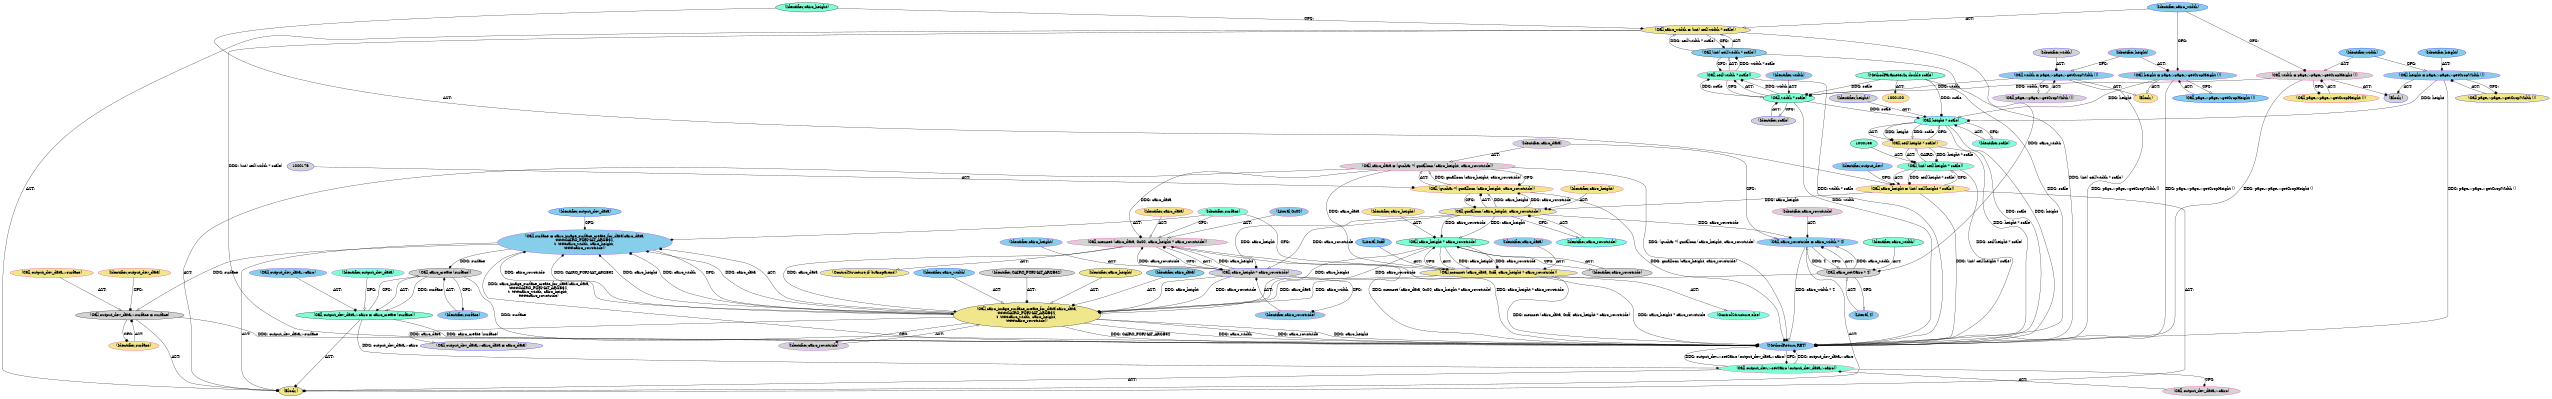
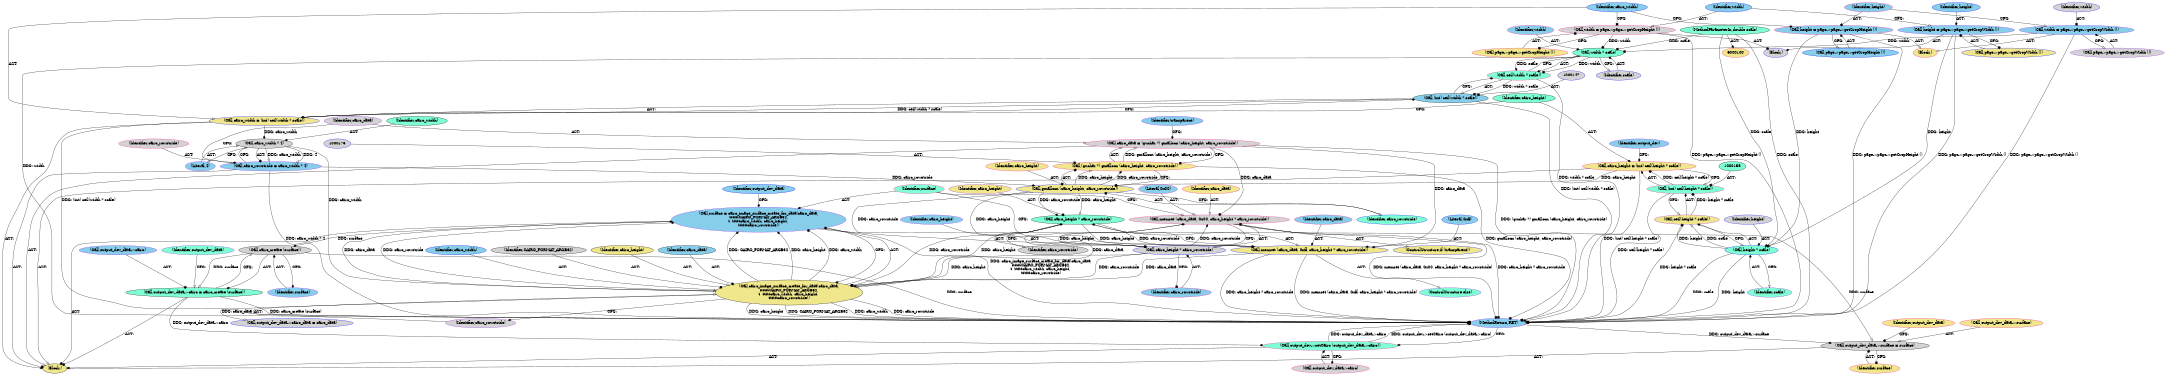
node "1000147": added
node "1000100": label "1000100" -> "6000100"
edge "(Call,width * scale)" -> "(Call,height * scale)": removed, label "DDG: scale"
node "(Identifier,transparent)": added
edge "(Call,(int) ceil(height * scale))" -> "(Call,ceil(height * scale))": label "CAIRO: " -> "CFG: "
edge "(Call,gmallocn (cairo_height, cairo_rowstride))" -> "(Call,cairo_rowstride = cairo_width * 4)": reversed
node "(Call,cairo_setCairo * 4)": label "(Call,cairo_setCairo * 4)" -> "(Call,cairo_width * 4)"
edge "(Call,output_dev_data->surface = surface)" -> "(MethodReturn,RET)": reversed
